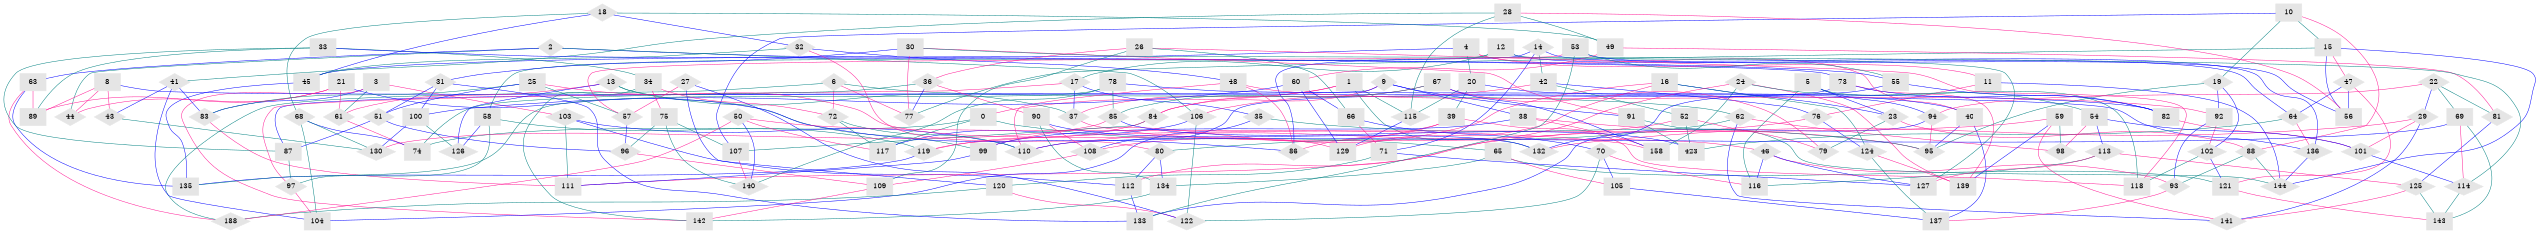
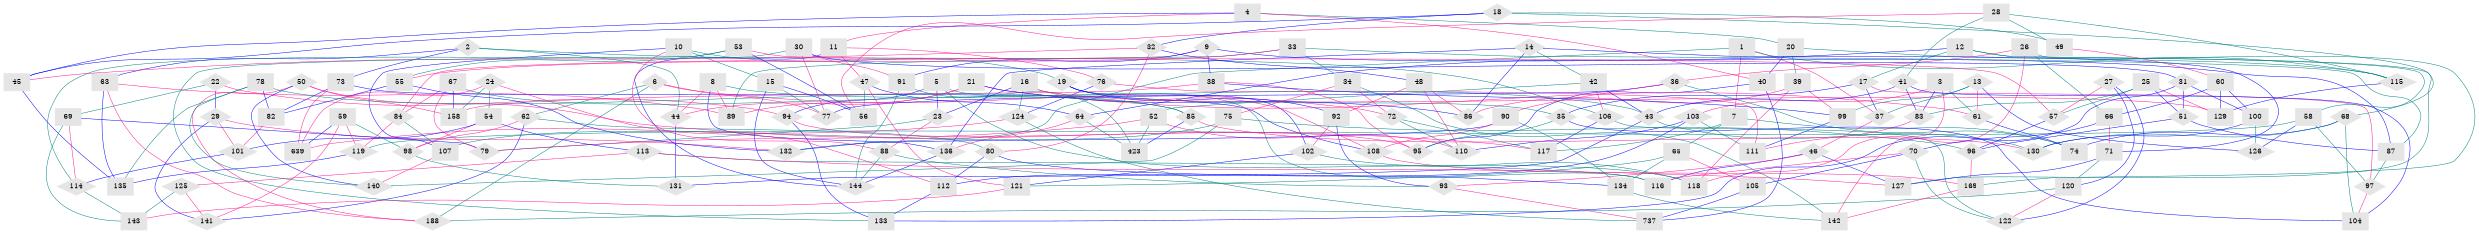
edge "32" -- "45": color teal -> deeppink
edge "33" -- "55": color blue -> deeppink
edge "15" -- "47": now "11" -- "47"
edge "42" -- "76": now "42" -- "43"
edge "47" -- "56": color blue -> teal
edge "8" -- "43": color deeppink -> teal
edge "19" -- "95": now "19" -- "35"
node "0": label "0" -> "7"
node "81": removed
edge "61" -- "74": color deeppink -> blue
edge "69" -- "110": now "69" -- "79"
node "131": added
node "109": label "109" -> "169"
node "139": label "139" -> "639"
node "137": label "137" -> "737"
